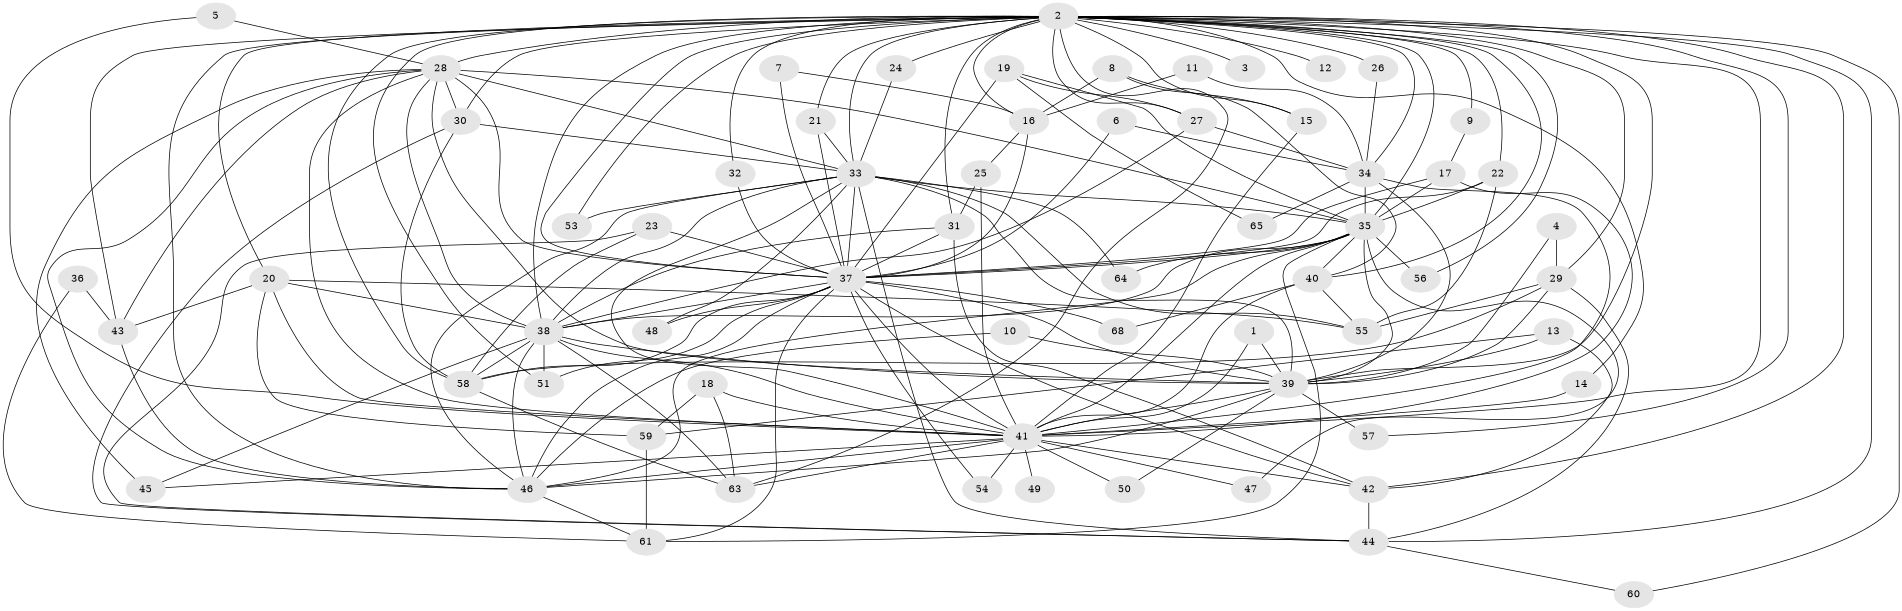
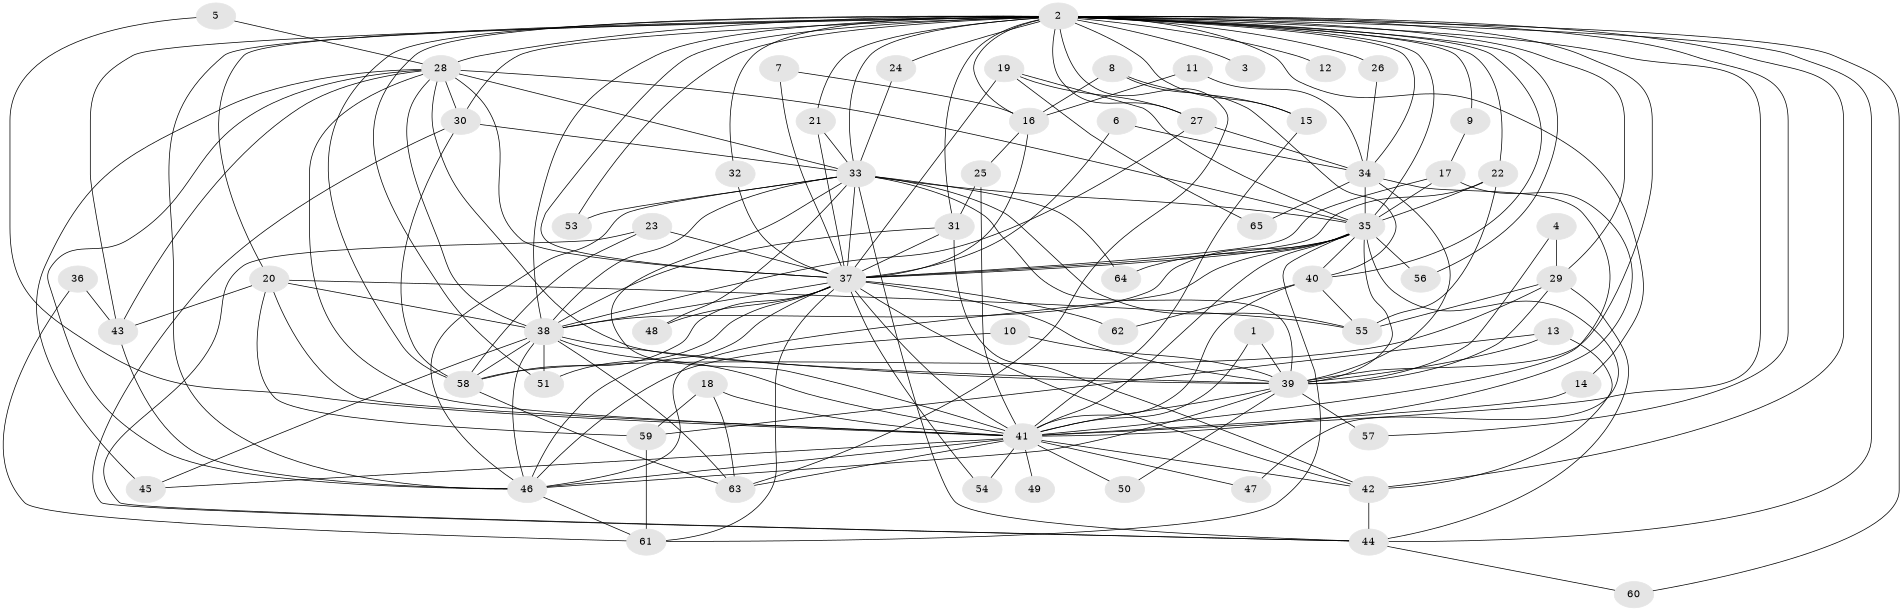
node "68": label "68" -> "62"
